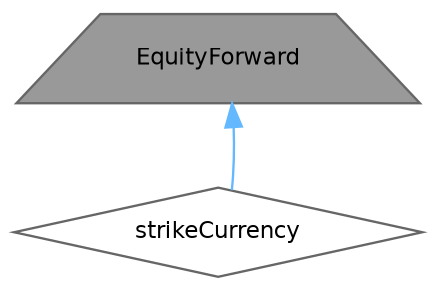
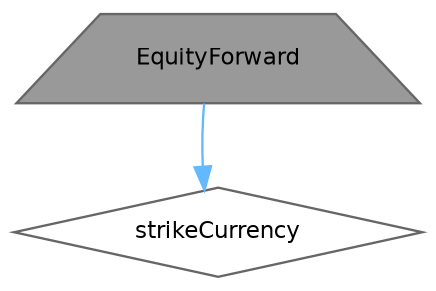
edge "strikeCurrency" -> "EquityForward": reversed
